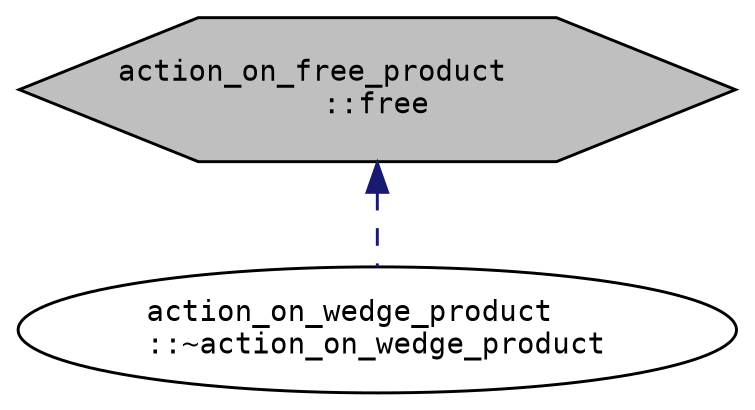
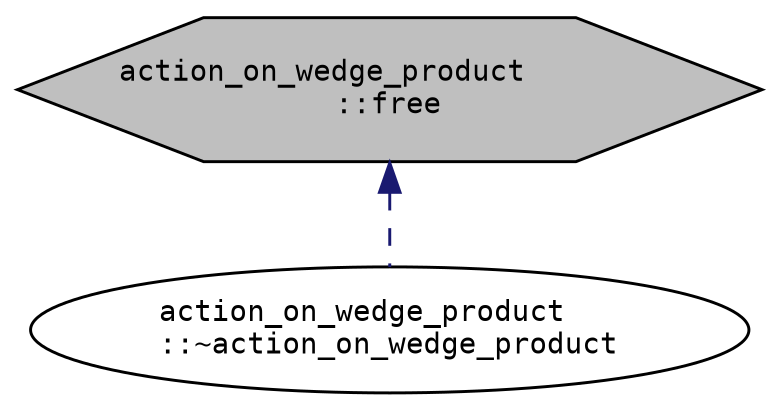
node "action_on_free_product ::free": label "action_on_free_product ::free" -> "action_on_wedge_product ::free"
